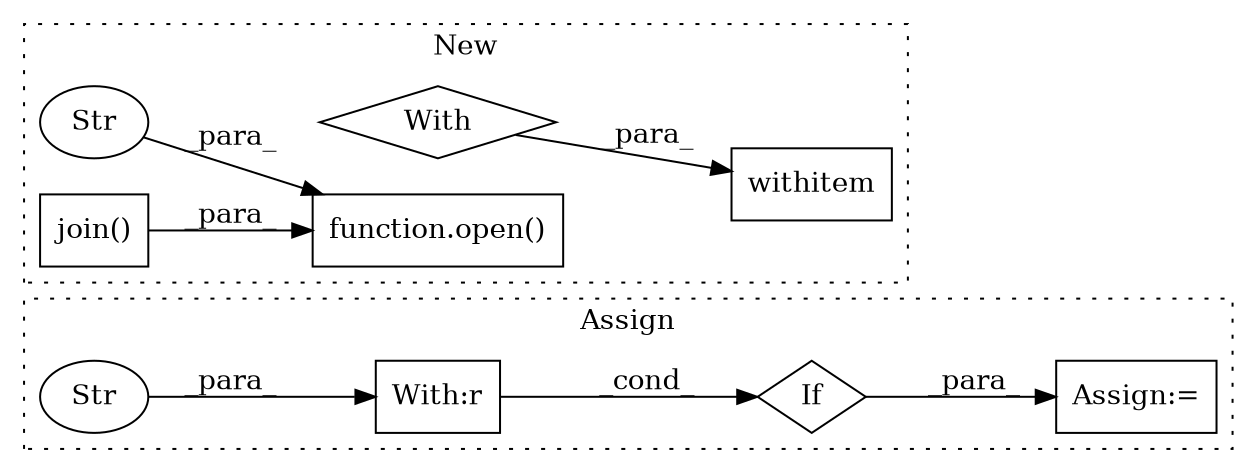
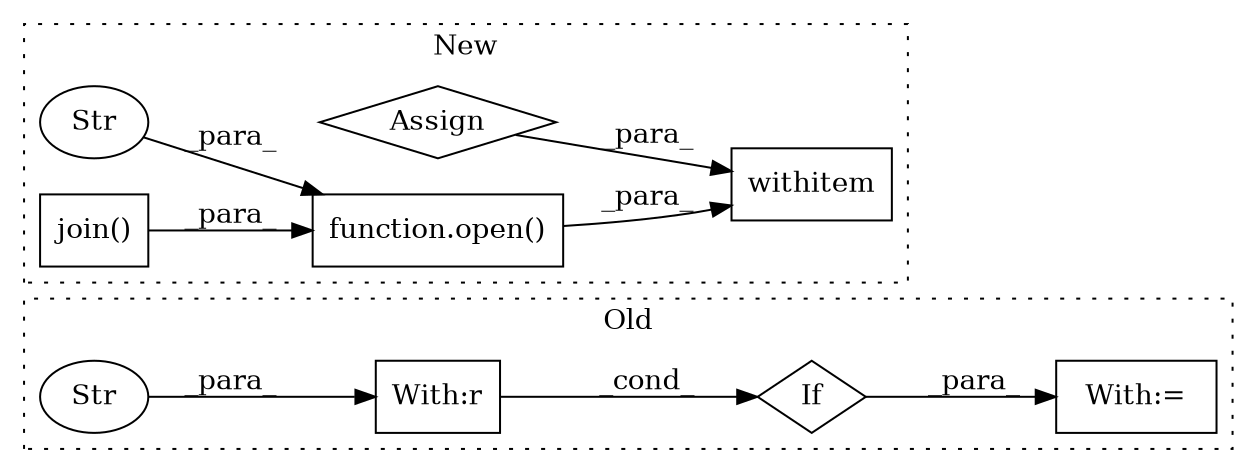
node "With": label "With" -> "Assign"
edge "function.open()" -> "withitem": added, label "_para_"
cluster "Assign": label "Assign" -> "Old"
node "Assign:=": label "Assign:=" -> "With:="
